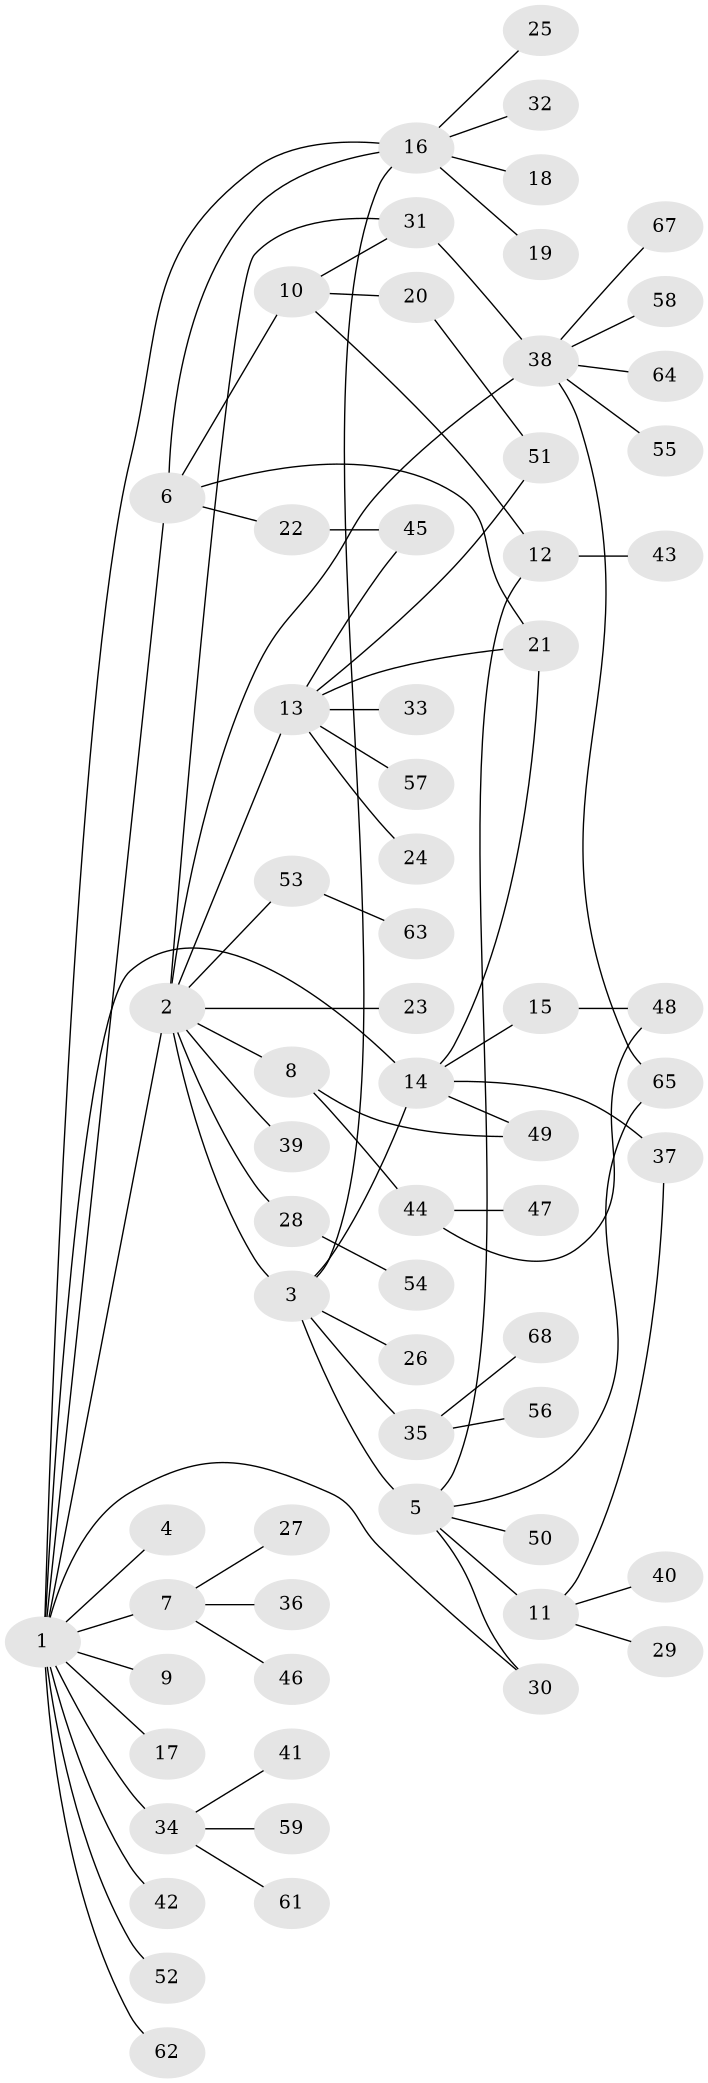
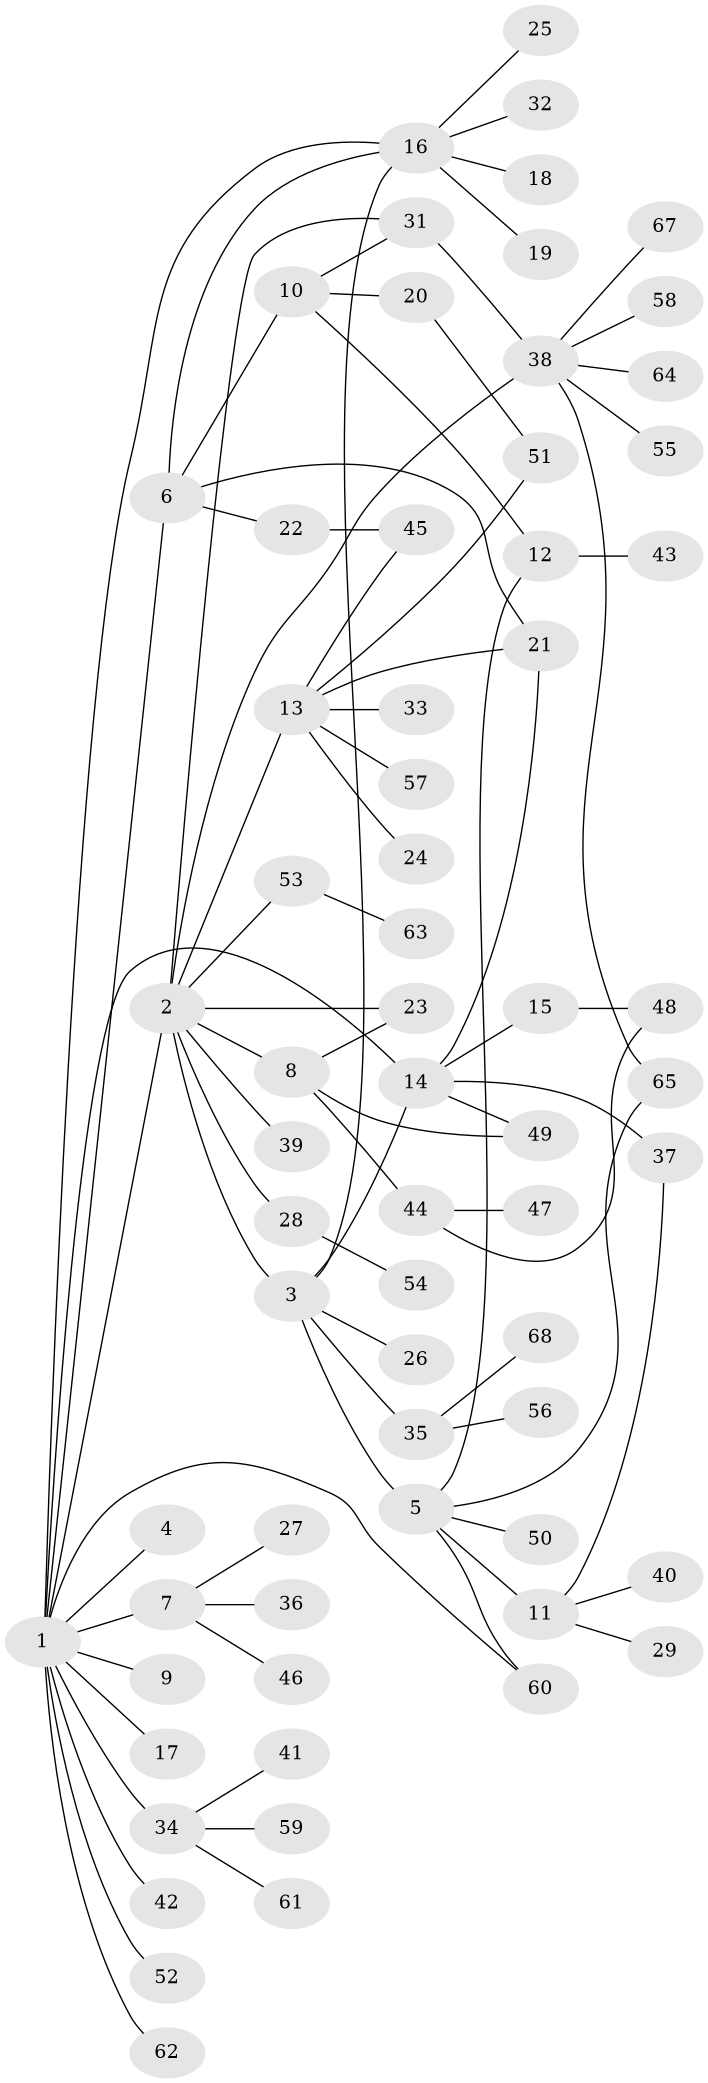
edge "23" -- "8": added
node "30": label "30" -> "60"
